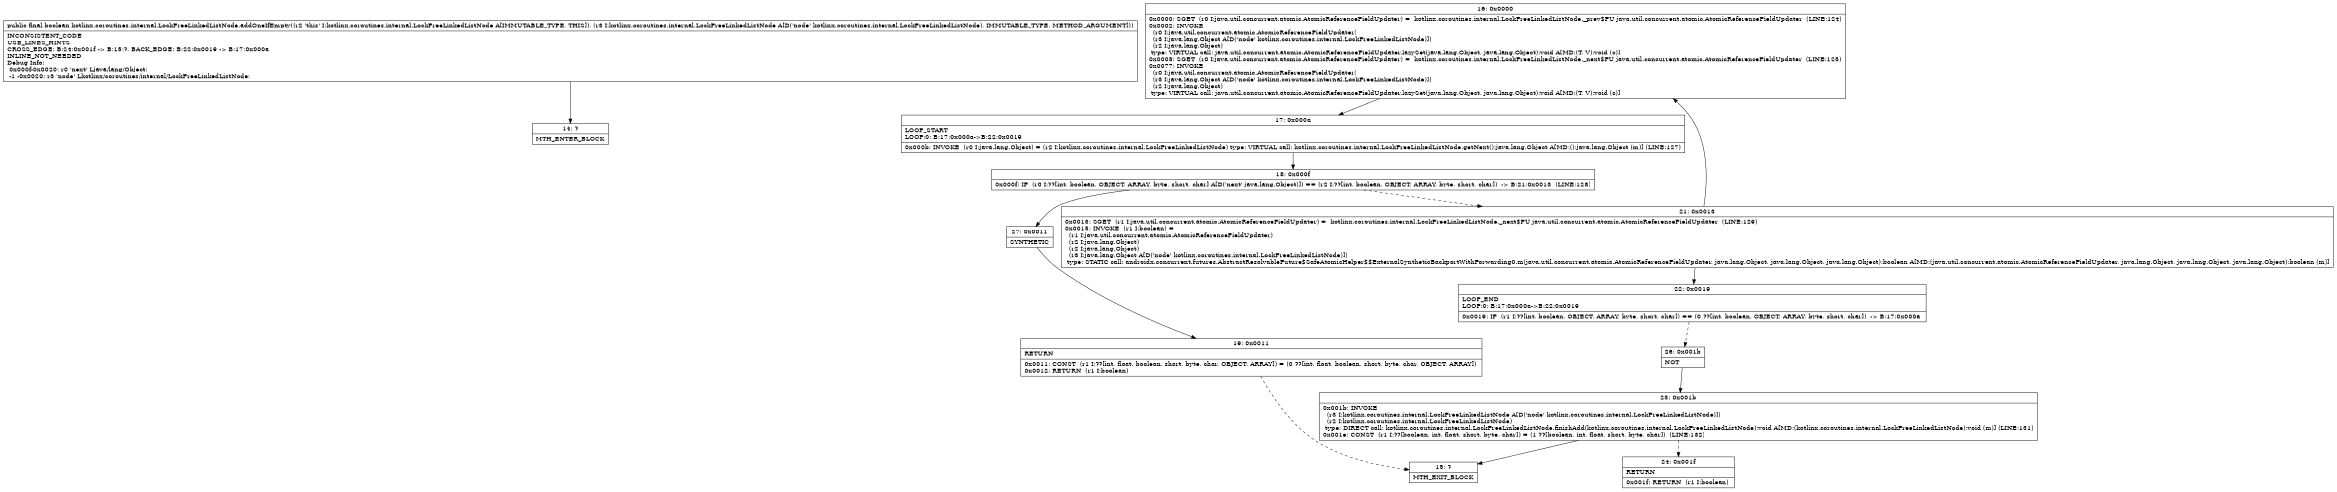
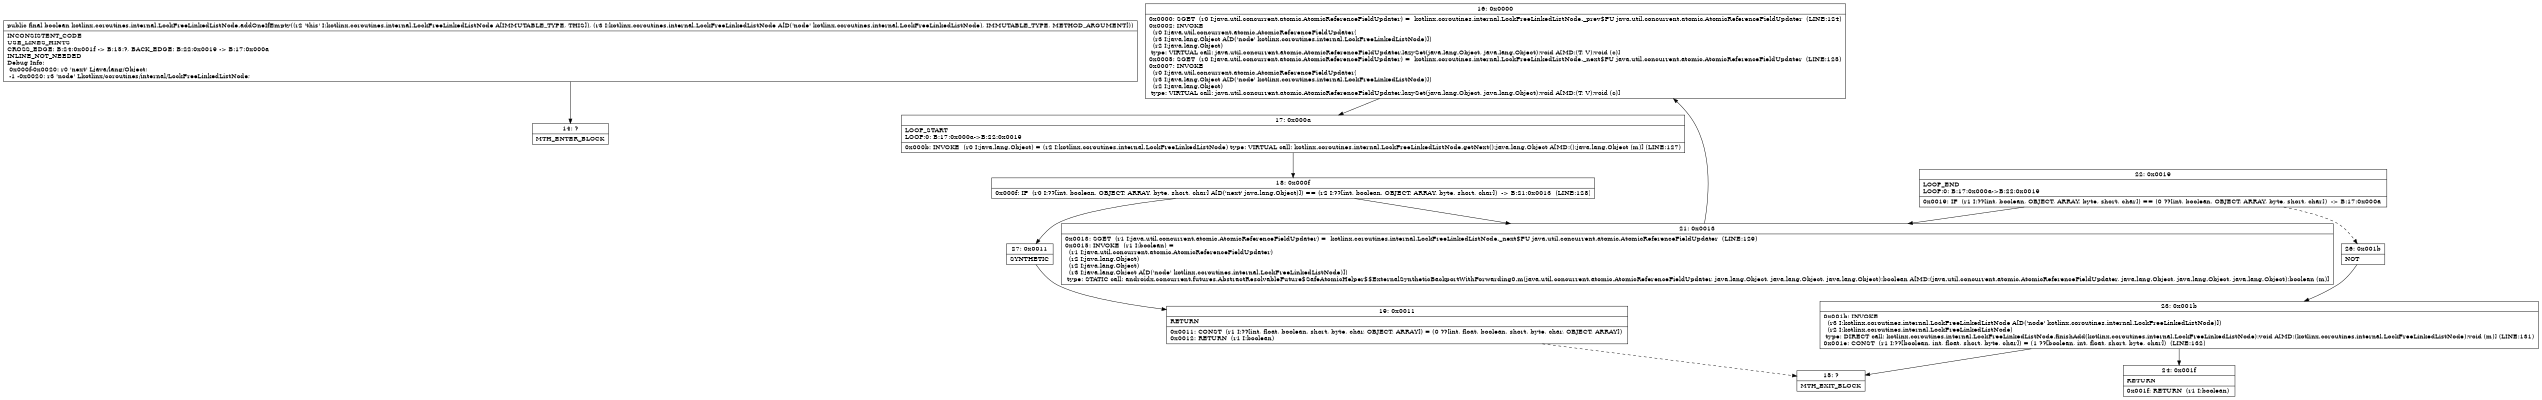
node "16: 0x0000": text "0x0077: INVOKE" -> "0x0007: INVOKE"
edge "18: 0x000f" -> "21: 0x0013": style dashed -> solid
edge "21: 0x0013" -> "22: 0x0019": reversed
edge "23: 0x001b" -> "24: 0x001f": style dashed -> solid
